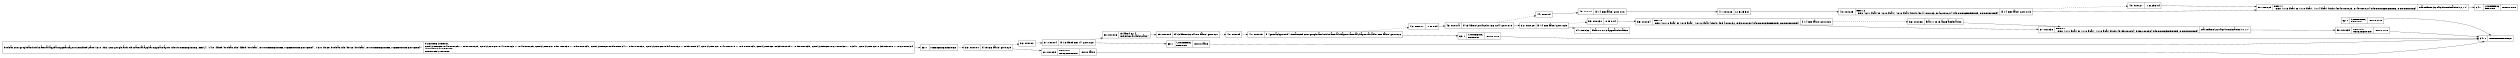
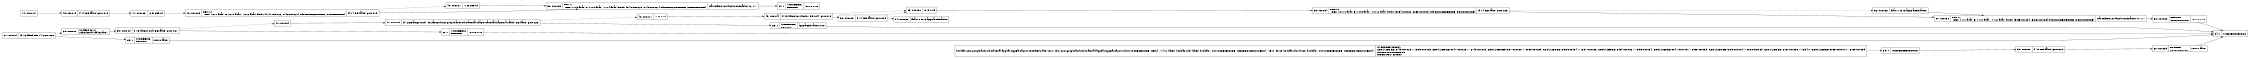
edge "43: 0x001a" -> "44: 0x001d": now "43: 0x001a" -> "53: 0x0030"
edge "39: 0x000d" -> "62: ?": added
node "63: ?": text "return true" -> "appBarElevation true"
node "36: 0x0002": removed
